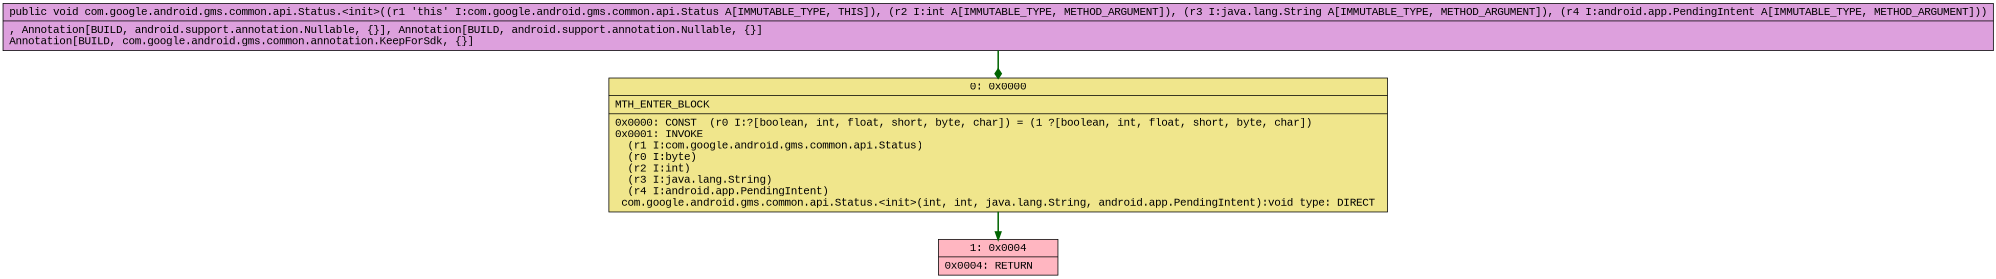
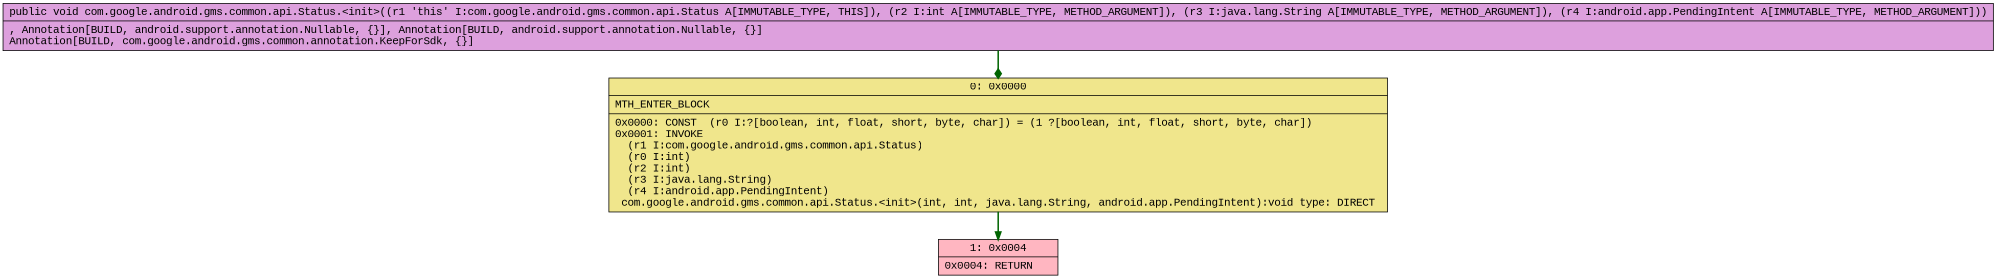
node "0: 0x0000": text "(r0 I:byte)" -> "(r0 I:int)"
